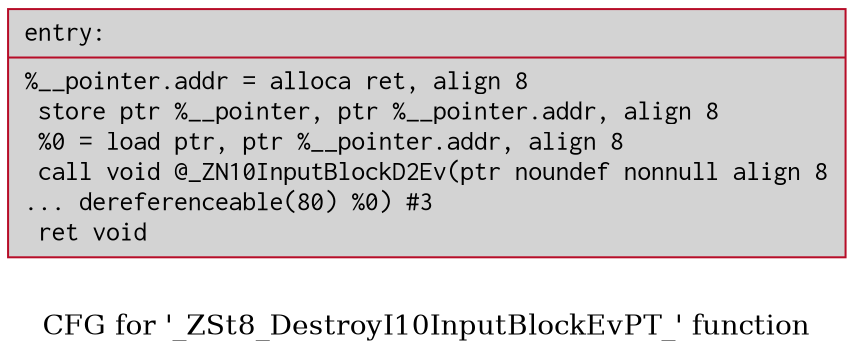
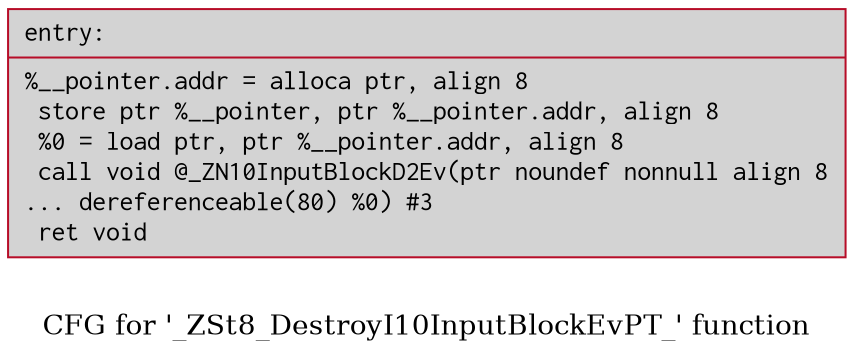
node "entry:": text "%__pointer.addr = alloca ret, align 8" -> "%__pointer.addr = alloca ptr, align 8"
